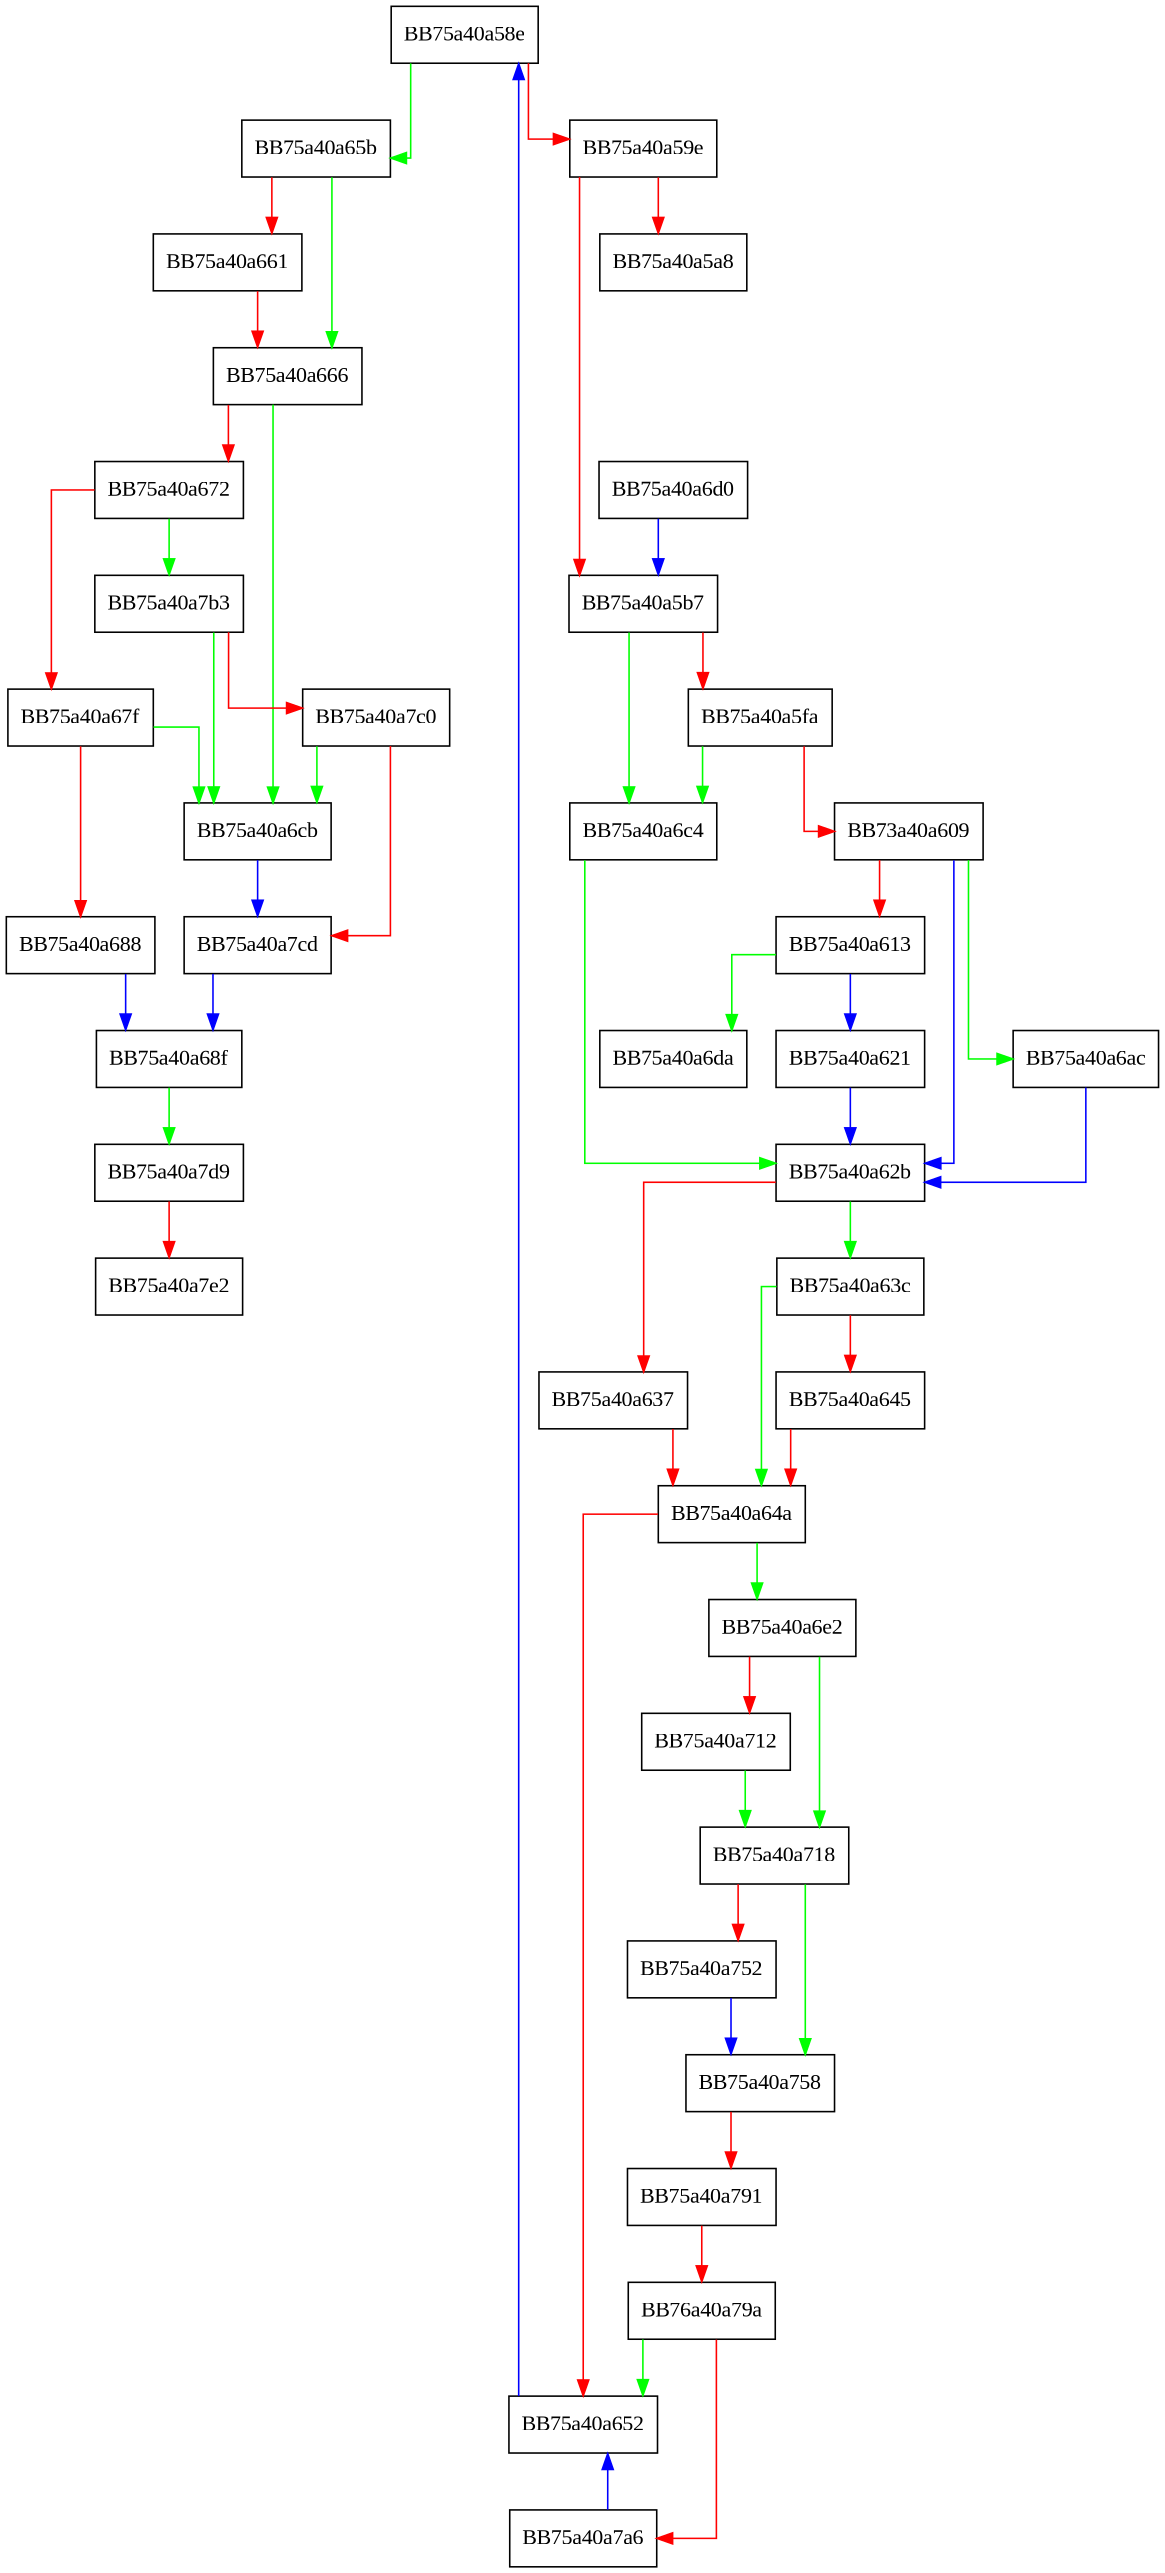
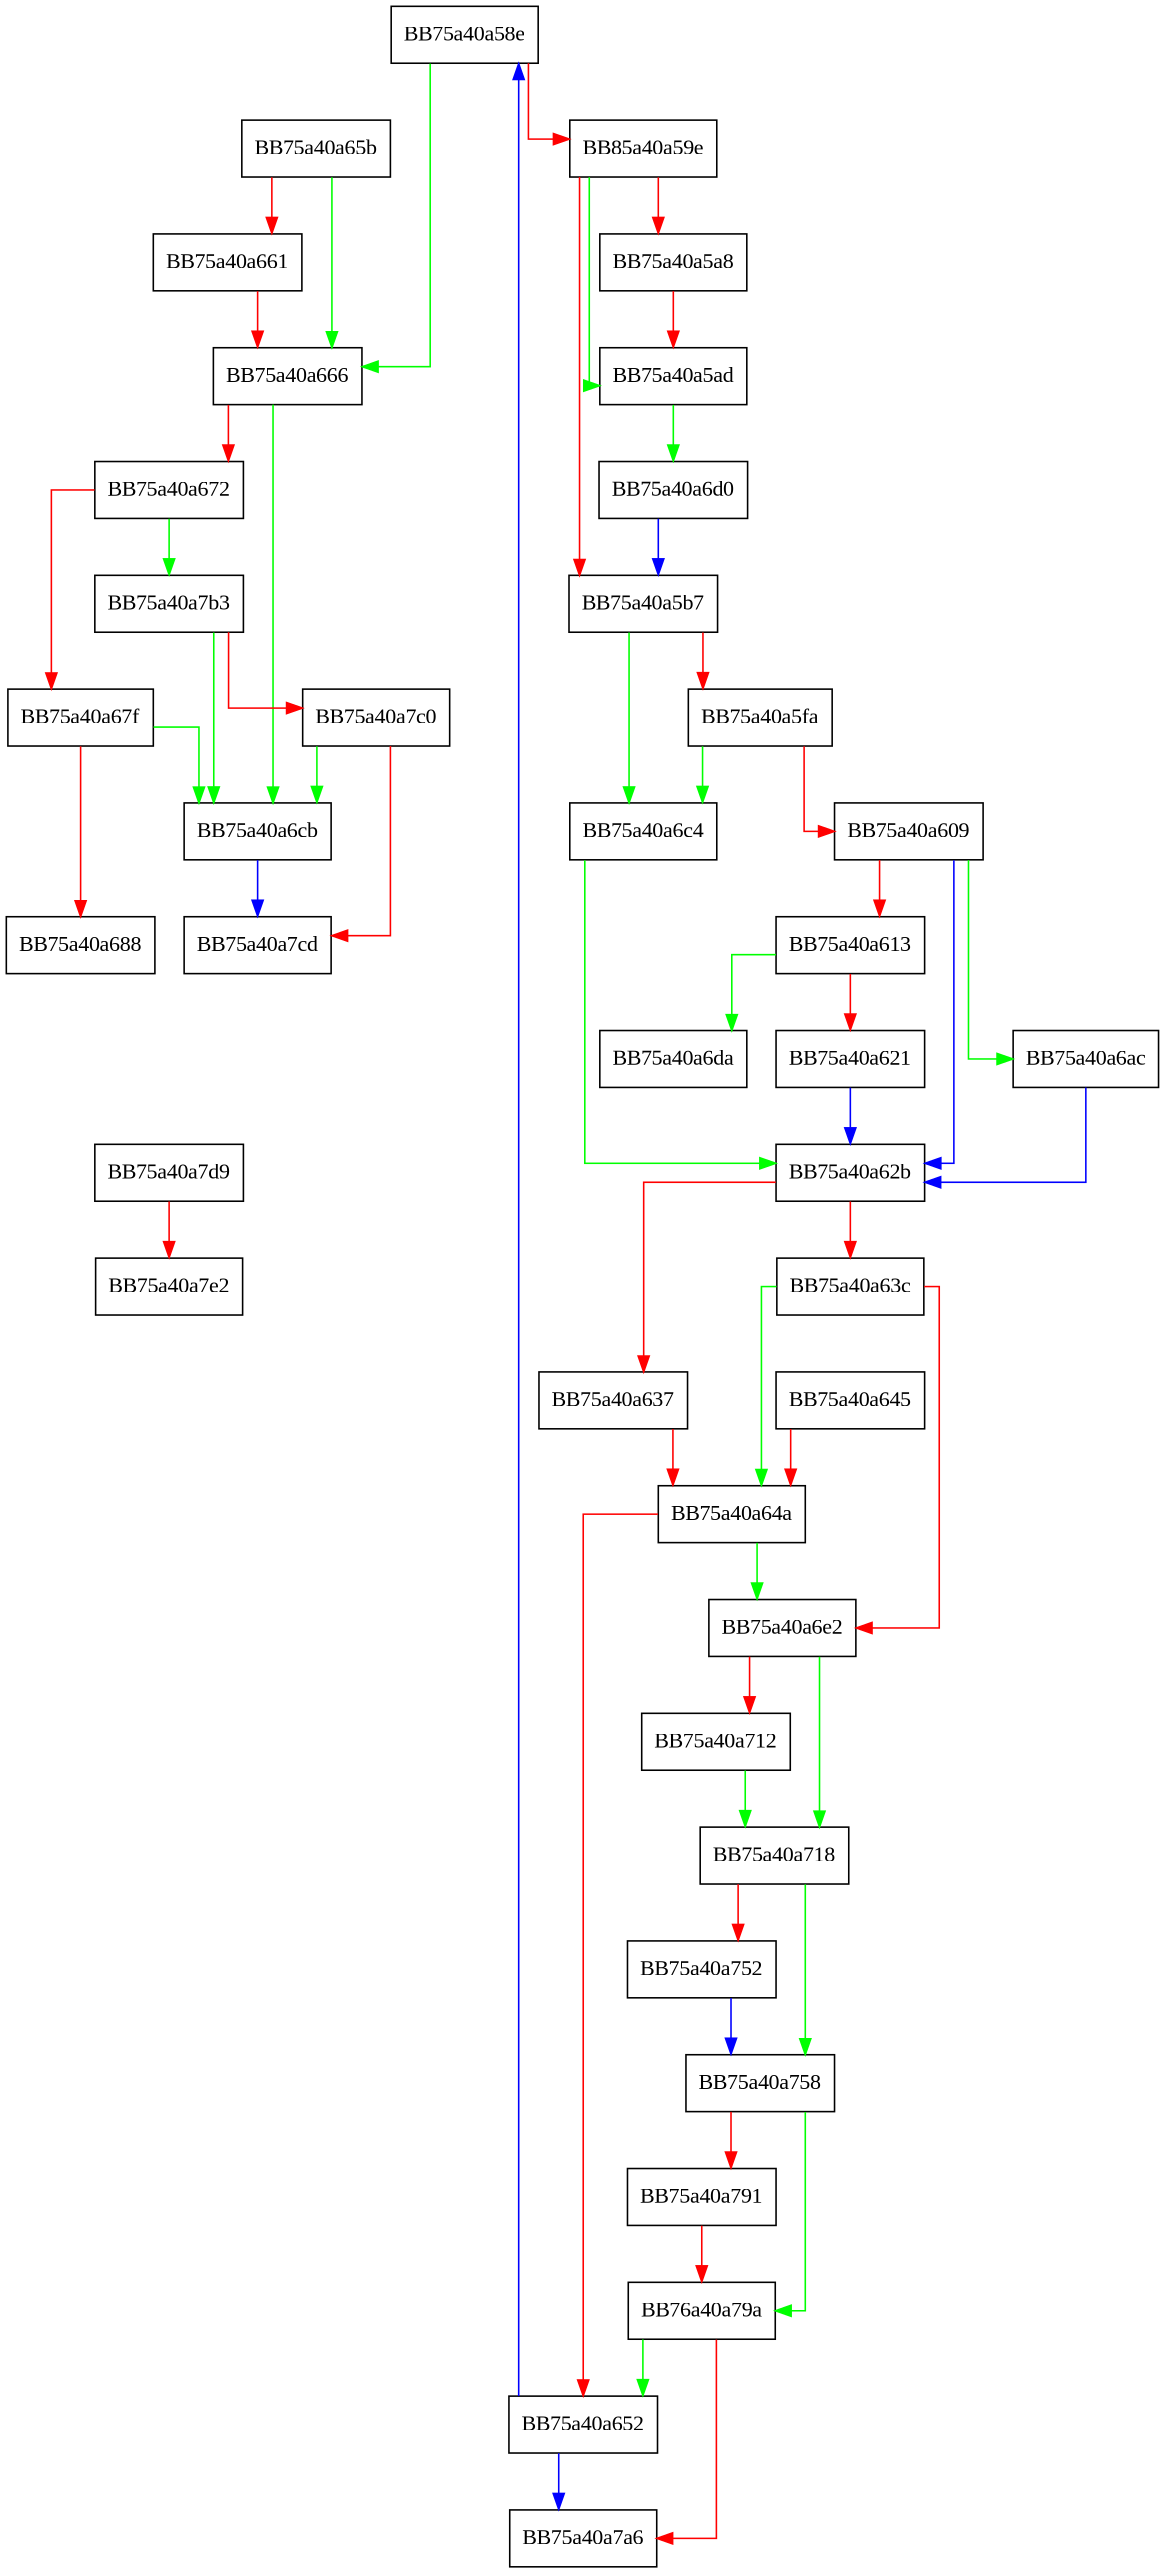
edge "BB75a40a58e" -> "BB75a40a65b": now "BB75a40a58e" -> "BB75a40a666"
node "BB75a40a59e": label "BB75a40a59e" -> "BB85a40a59e"
node "BB75a40a5ad": added
node "BB73a40a609": label "BB73a40a609" -> "BB75a40a609"
edge "BB75a40a613" -> "BB75a40a621": color blue -> red
node "BB75a40a68f": removed
edge "BB75a40a62b" -> "BB75a40a63c": color green -> red
edge "BB75a40a63c" -> "BB75a40a645": now "BB75a40a63c" -> "BB75a40a6e2"
edge "BB75a40a758" -> "BB76a40a79a": added
edge "BB75a40a7a6" -> "BB75a40a652": reversed
